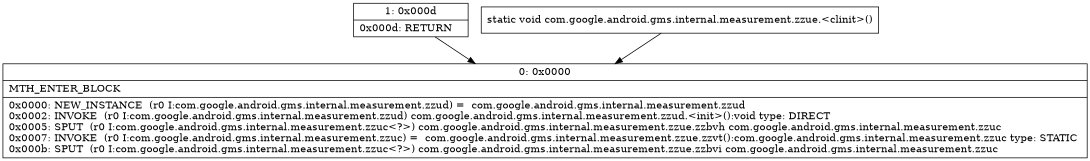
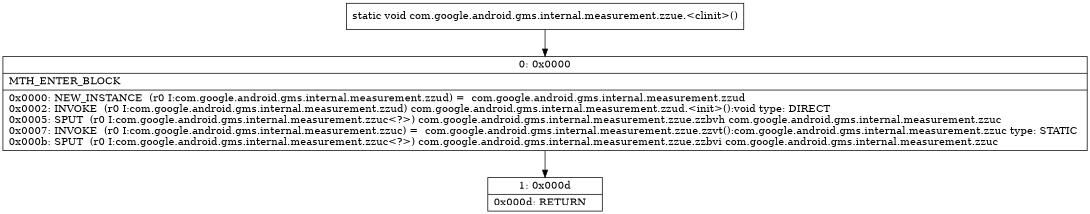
edge "1: 0x000d" -> "0: 0x0000": reversed
